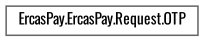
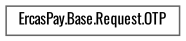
node "ErcasPay.ErcasPay.Request.OTP": label "ErcasPay.ErcasPay.Request.OTP" -> "ErcasPay.Base.Request.OTP"
